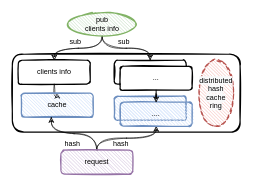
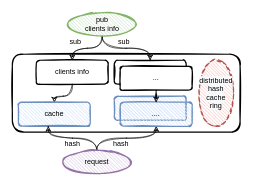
node "clients info": moved (54, 72) -> (72, 72)
node "cache": moved (57, 105) -> (54, 114)
node "request": shape rounded rectangle -> ellipse
